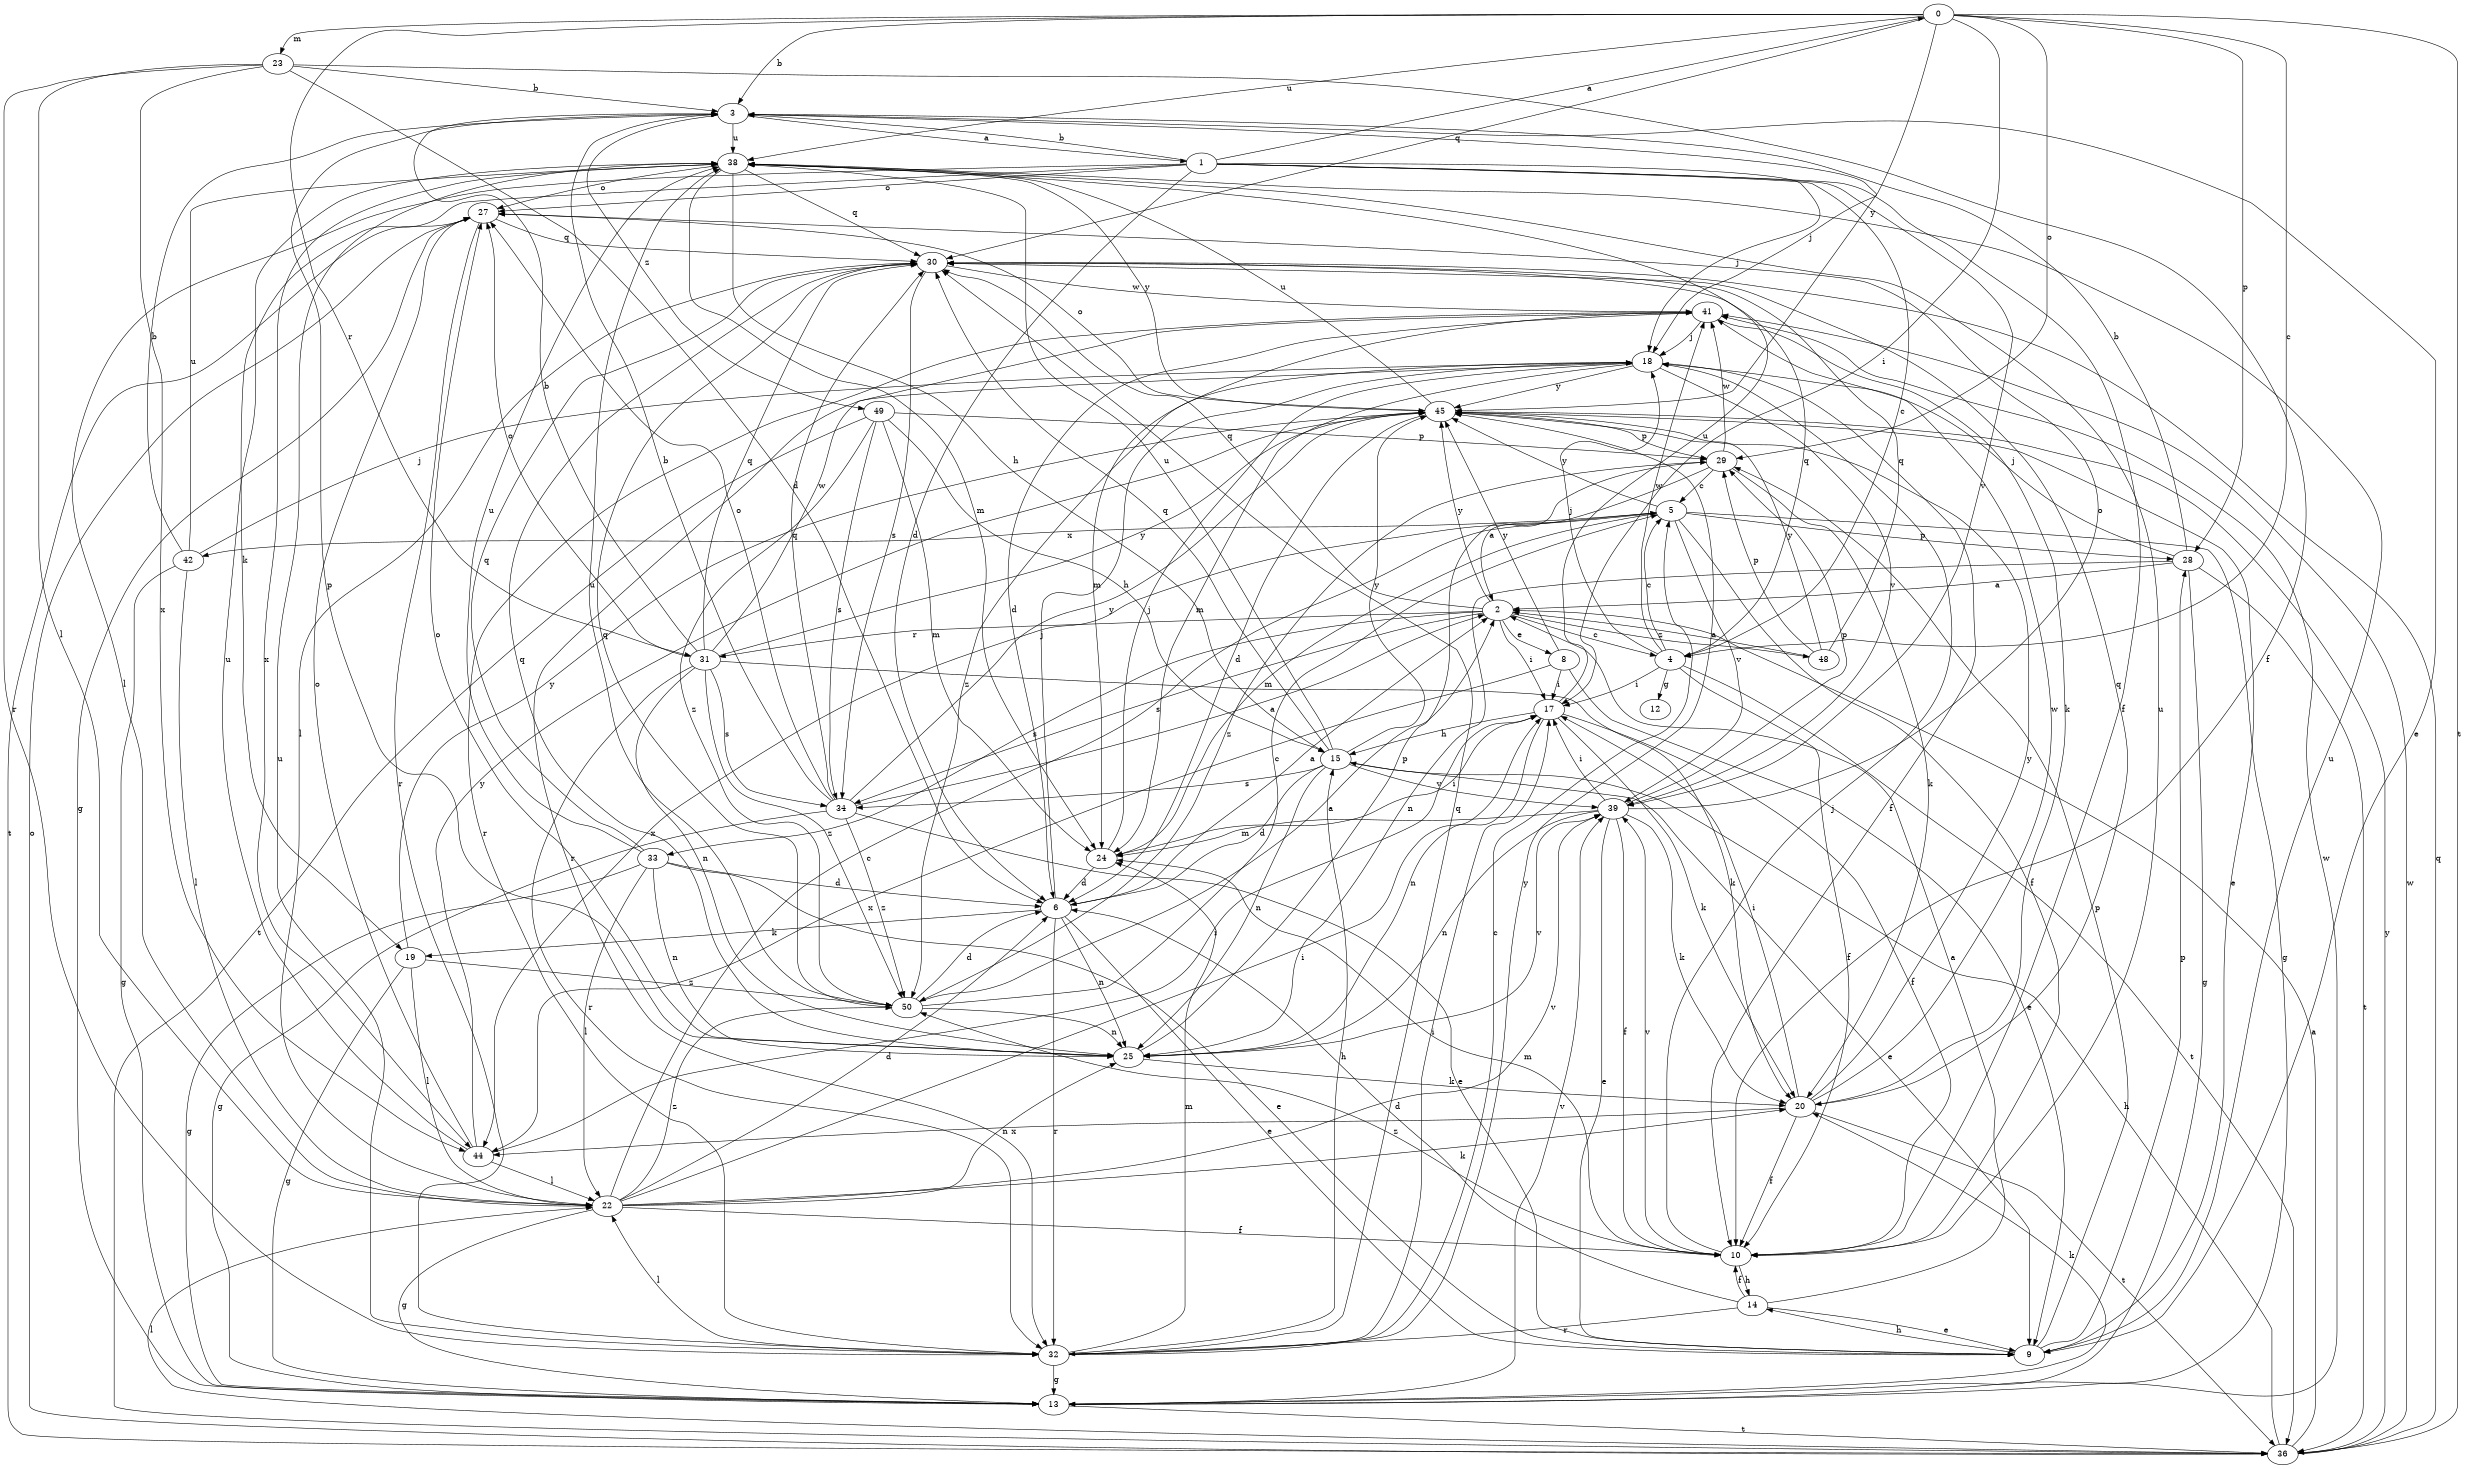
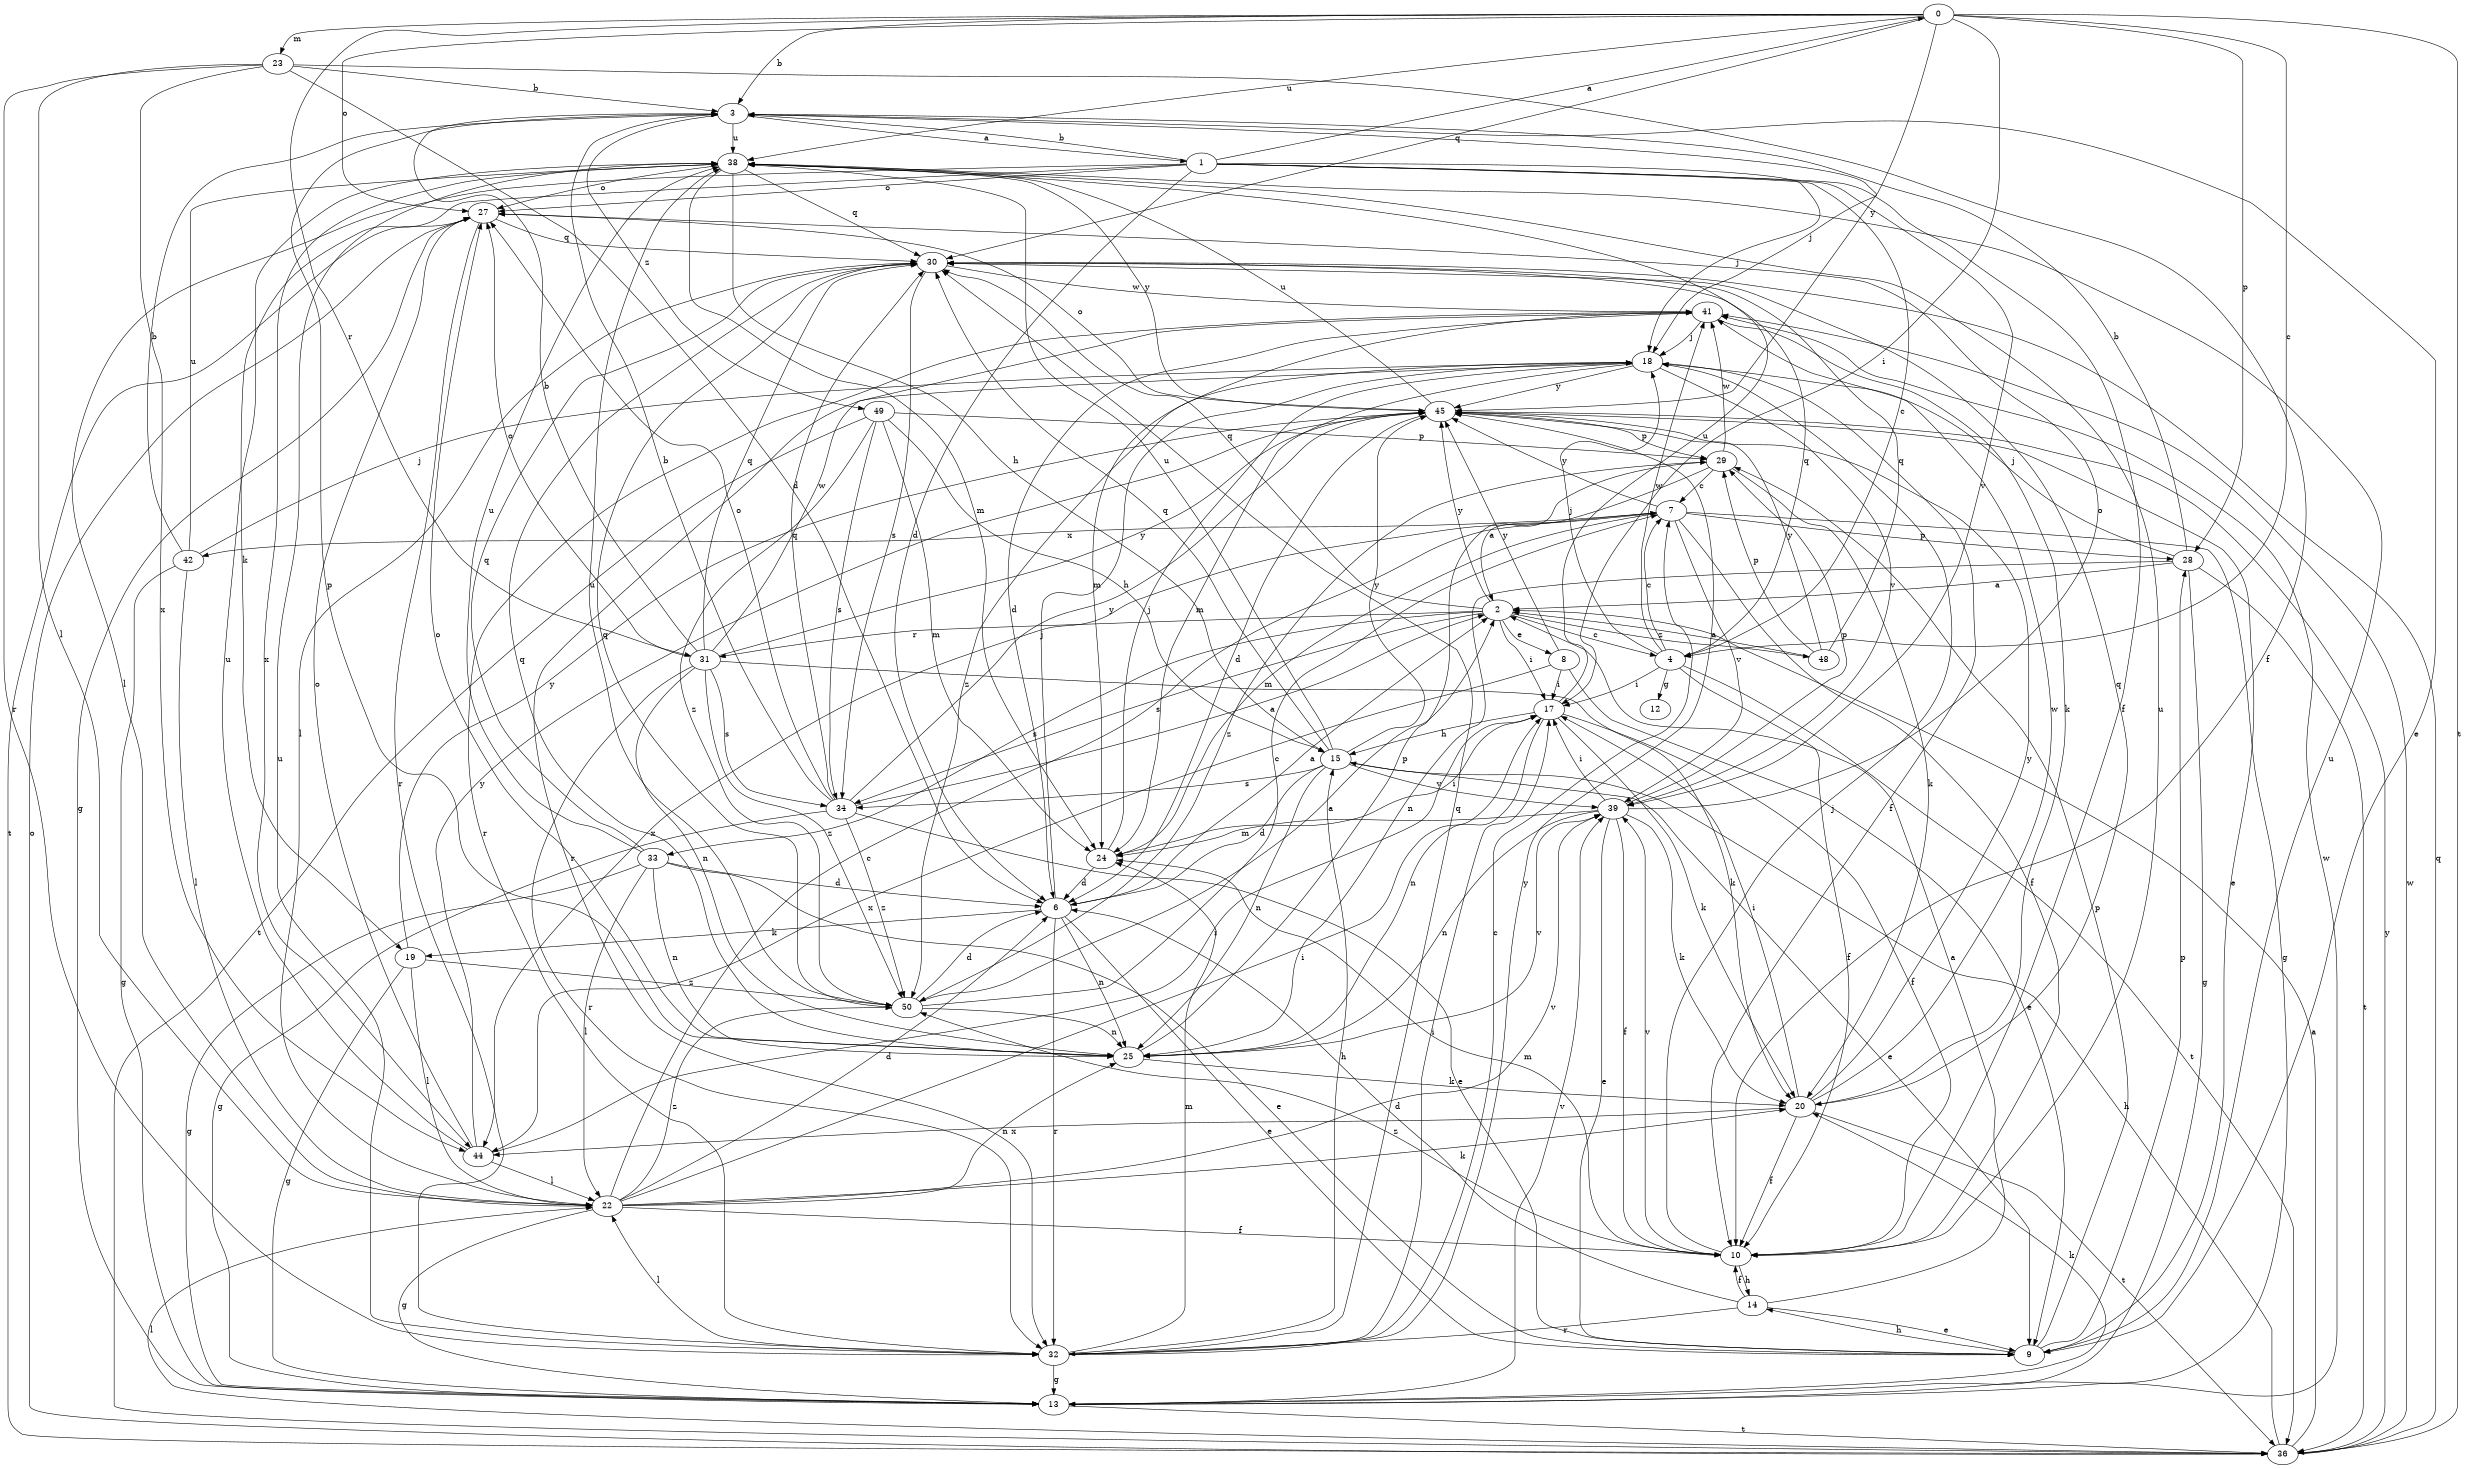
edge "0" -> "29": now "0" -> "27"
node "5": label "5" -> "7"
